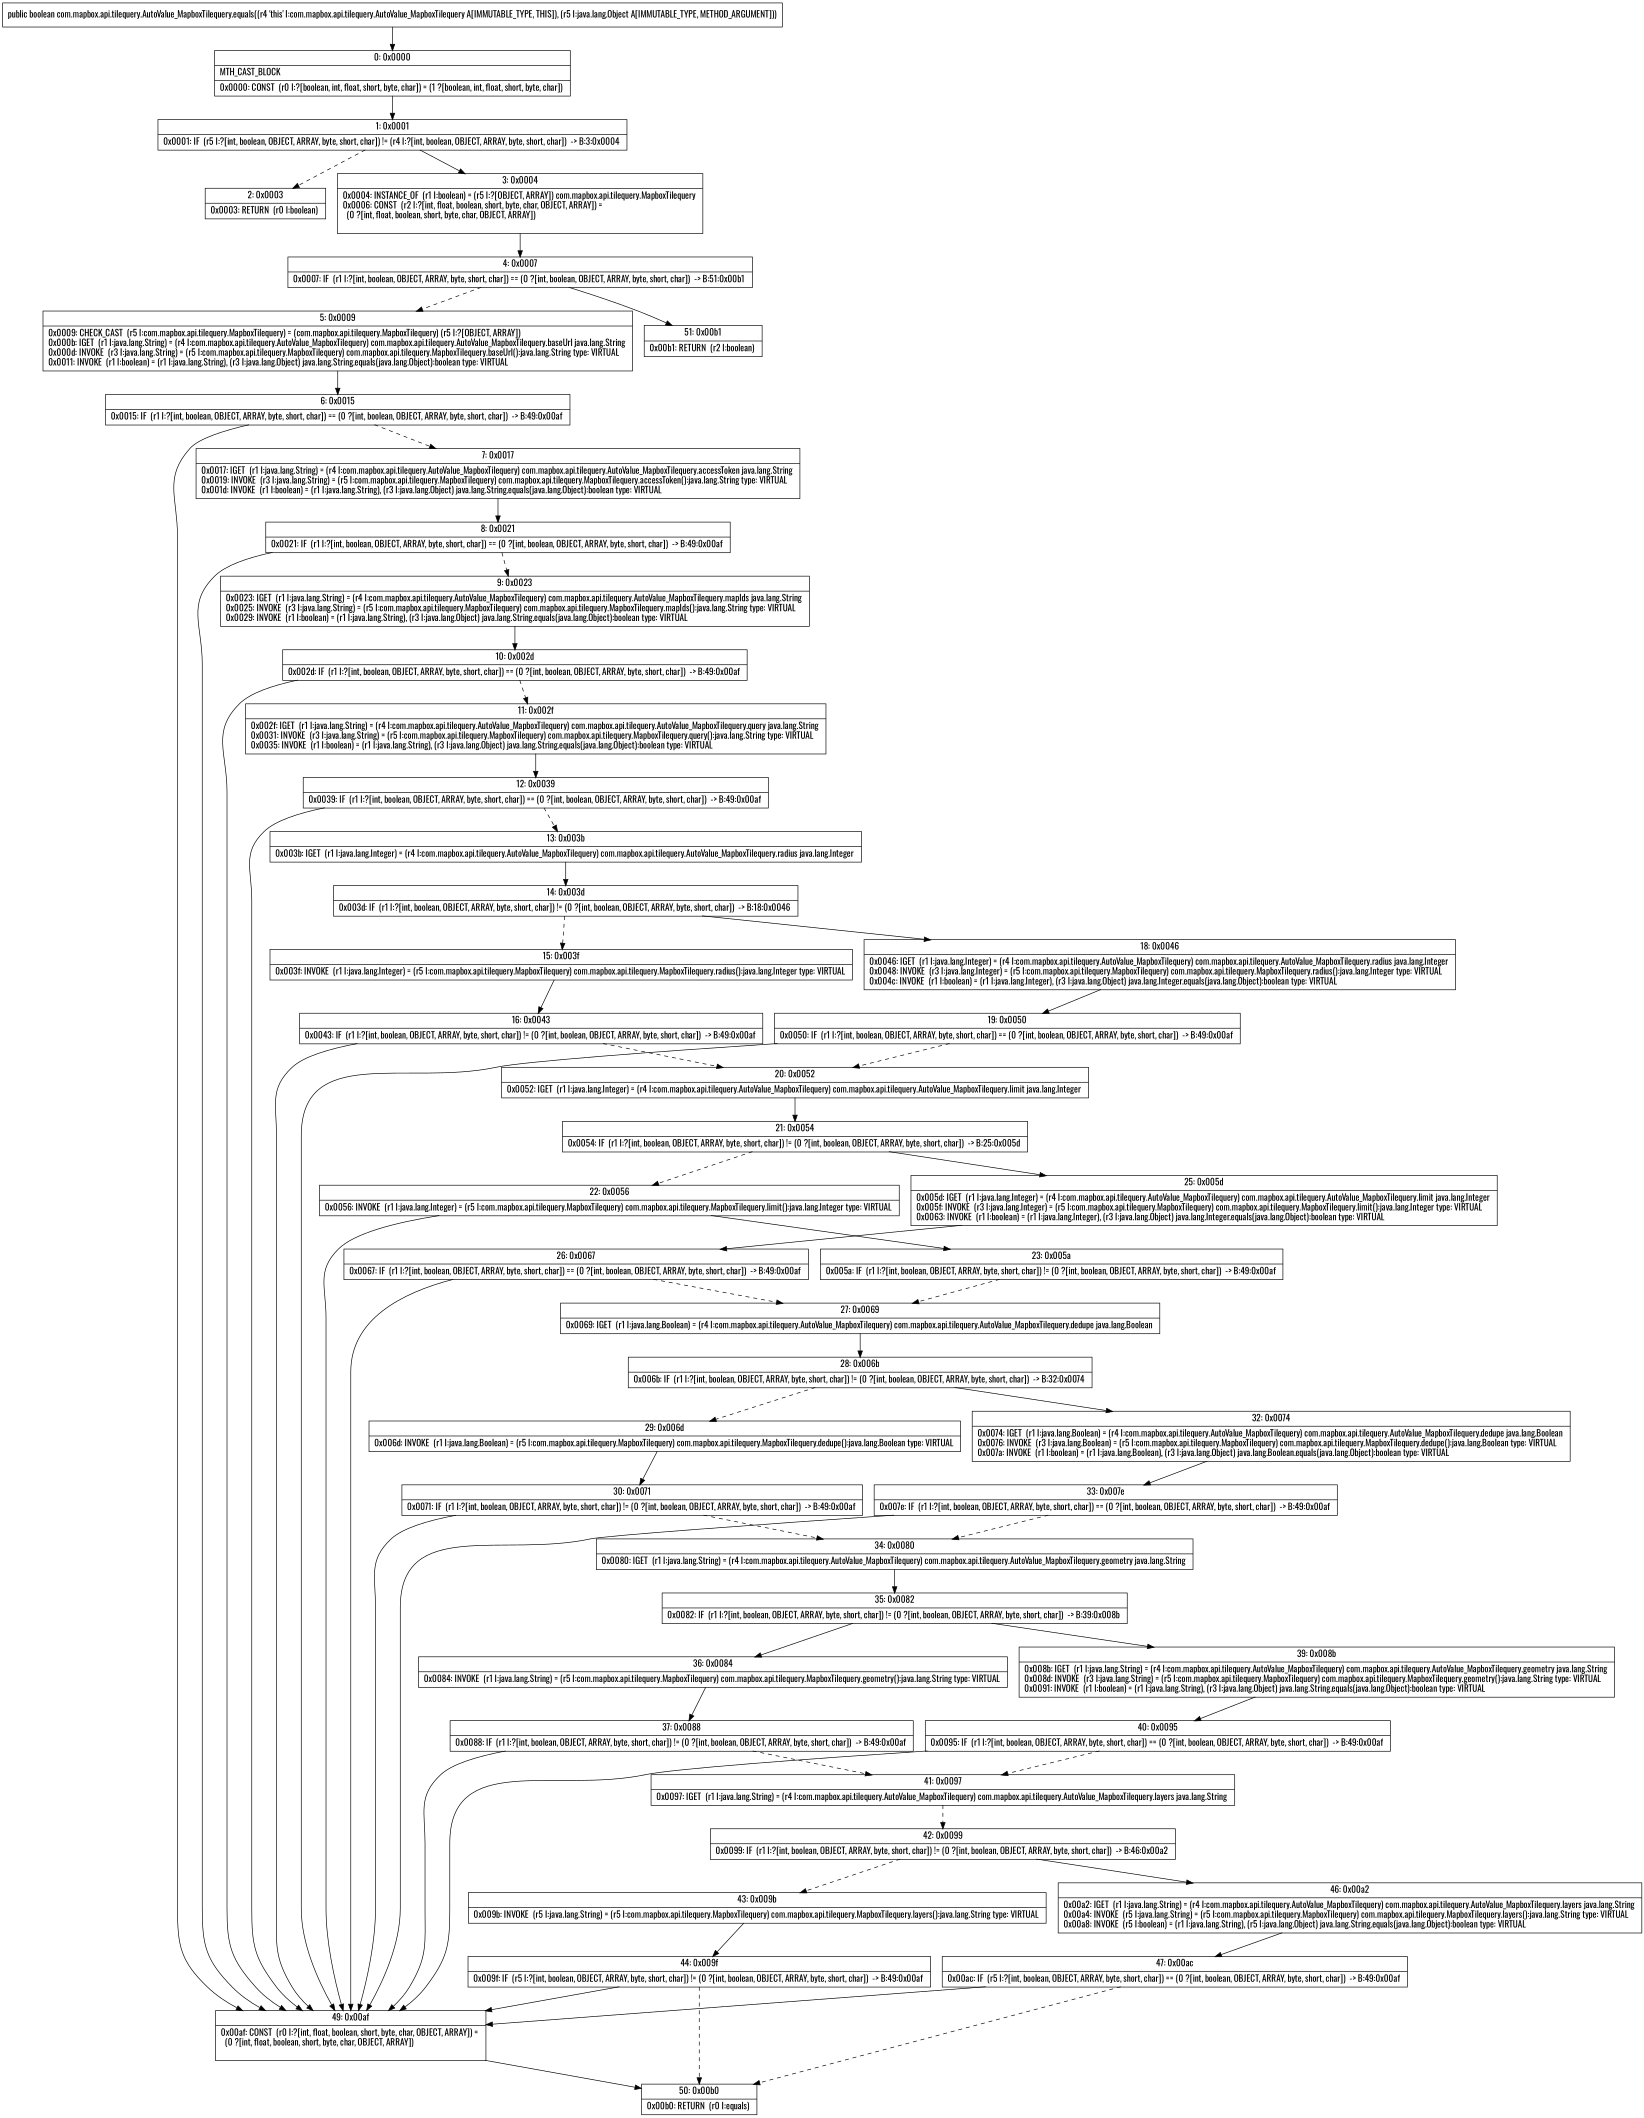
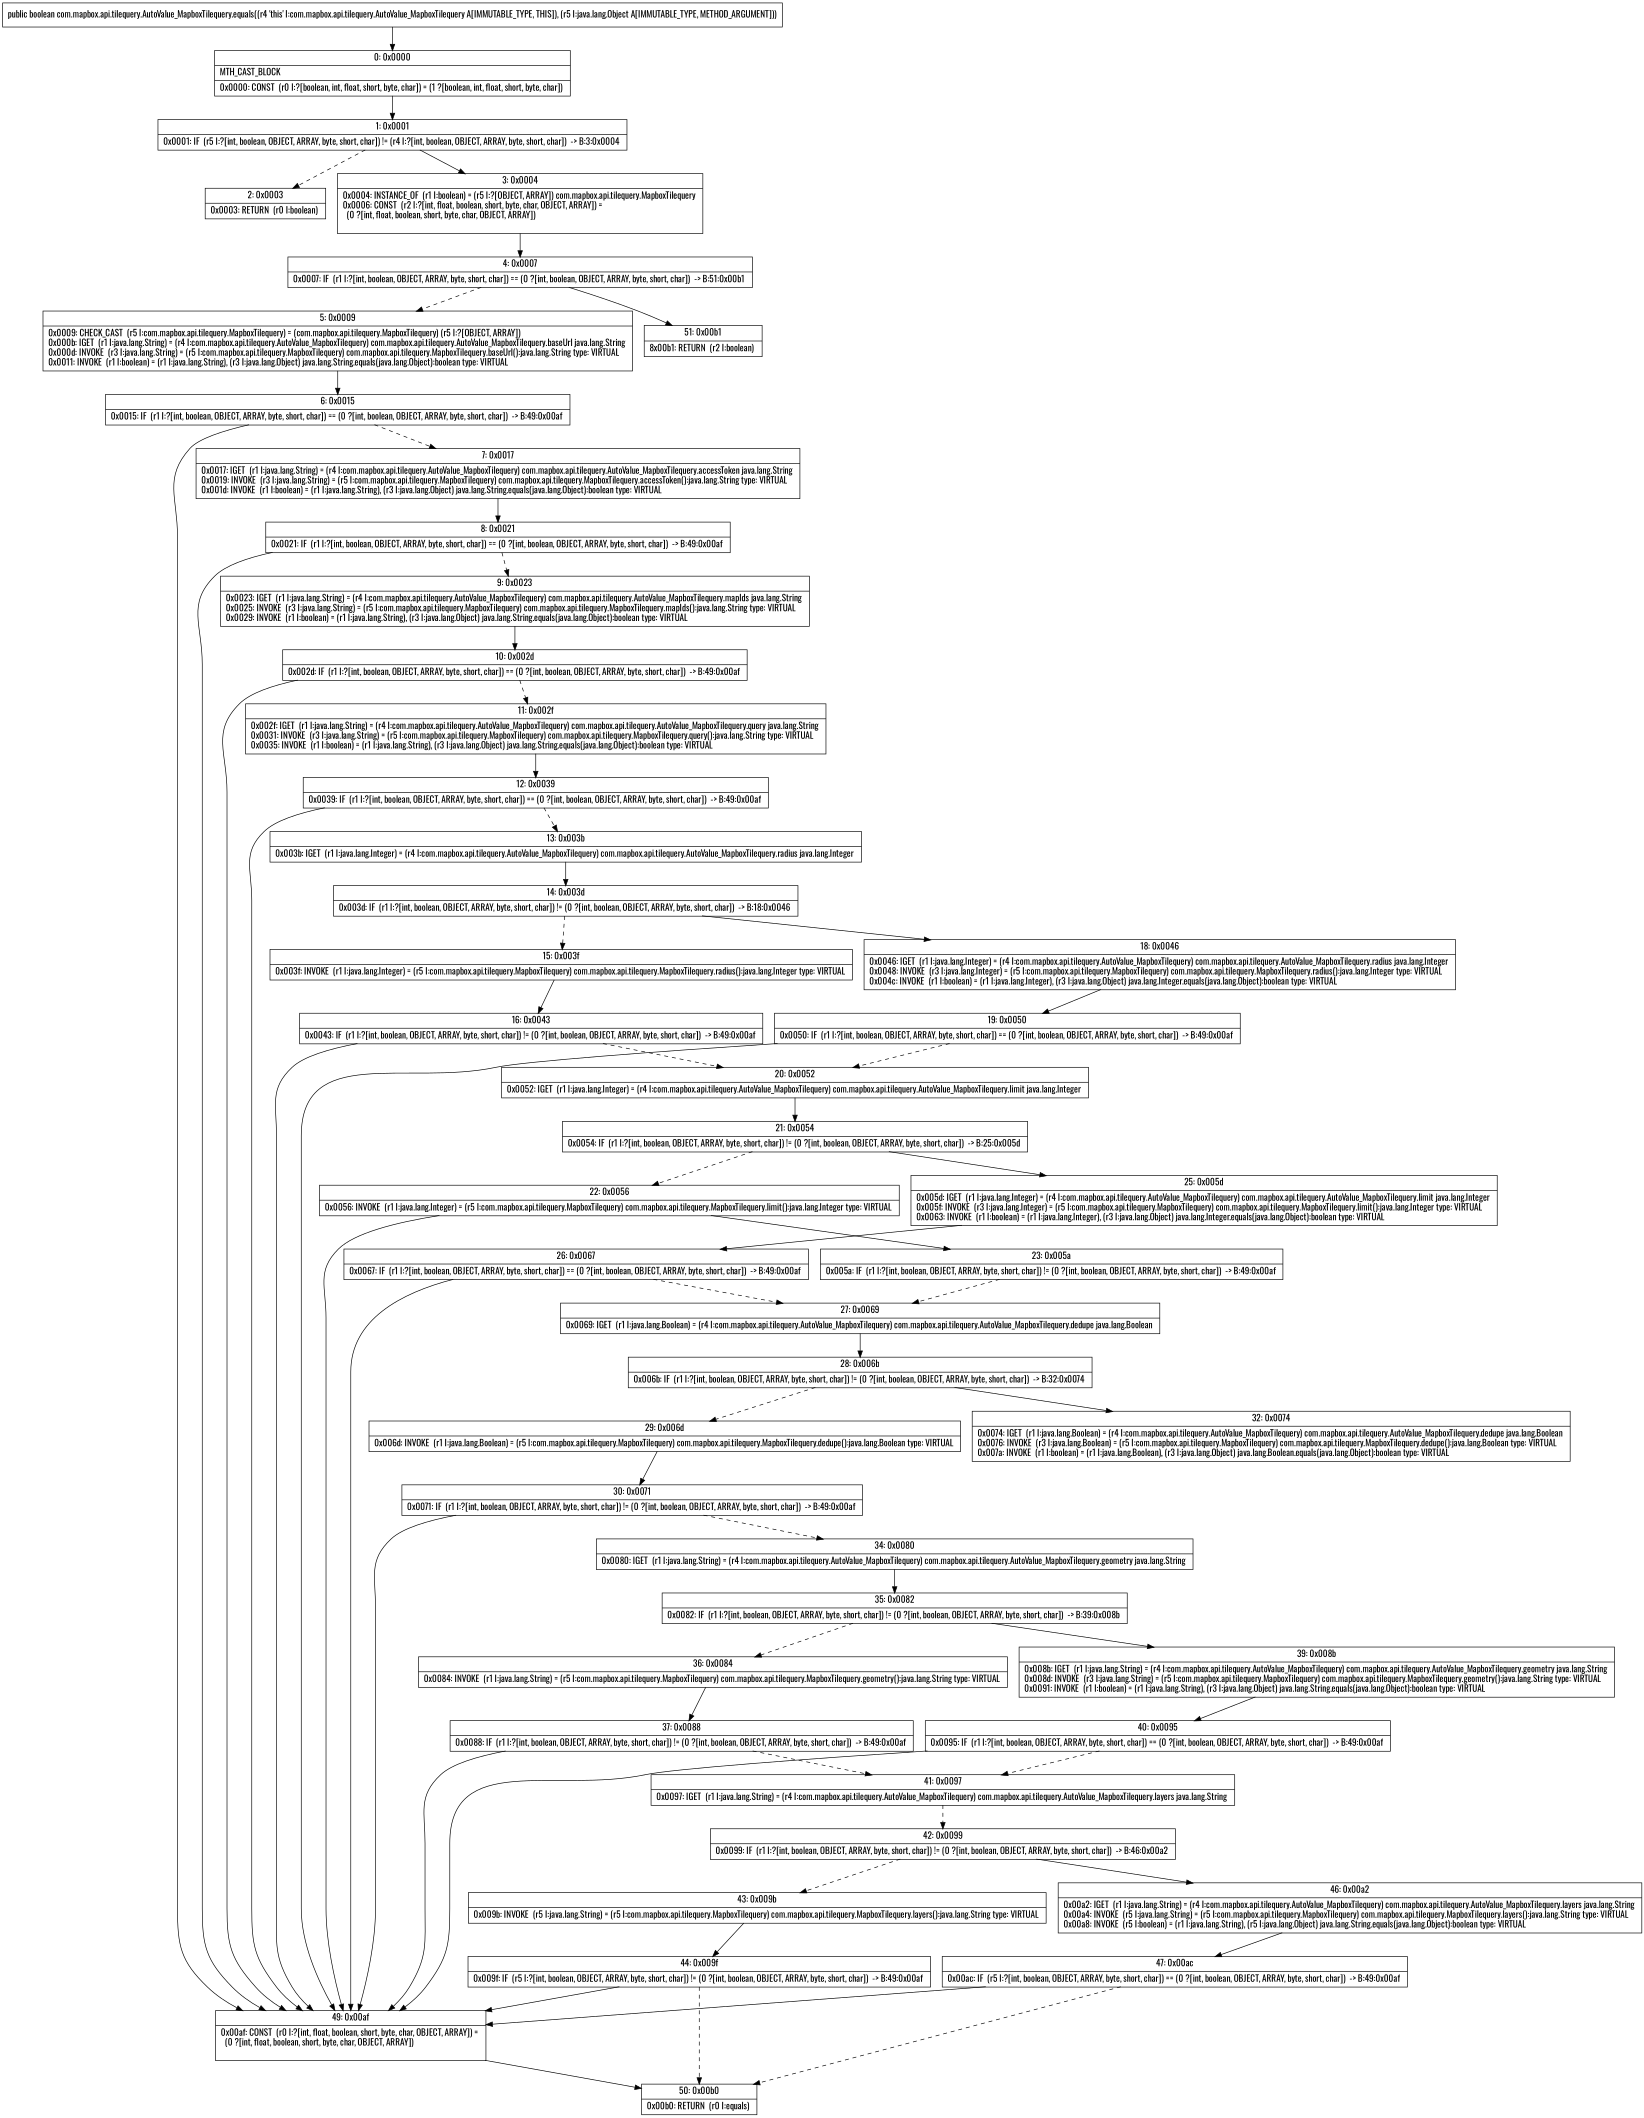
node "51: 0x00b1": text "0x00b1: RETURN  (r2 I:boolean)" -> "8x00b1: RETURN  (r2 I:boolean)"
node "33: 0x007e": removed
edge "35: 0x0082" -> "36: 0x0084": style solid -> dashed
